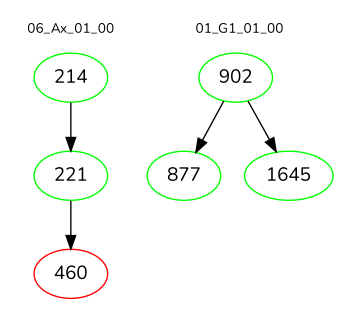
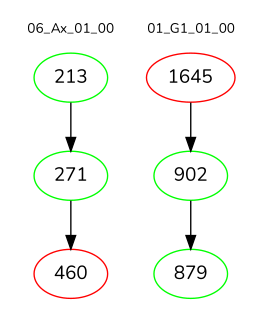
node "214": label "214" -> "213"
edge "902" -> "1645": reversed
node "221": label "221" -> "271"
node "877": label "877" -> "879"
node "1645": color green -> red
